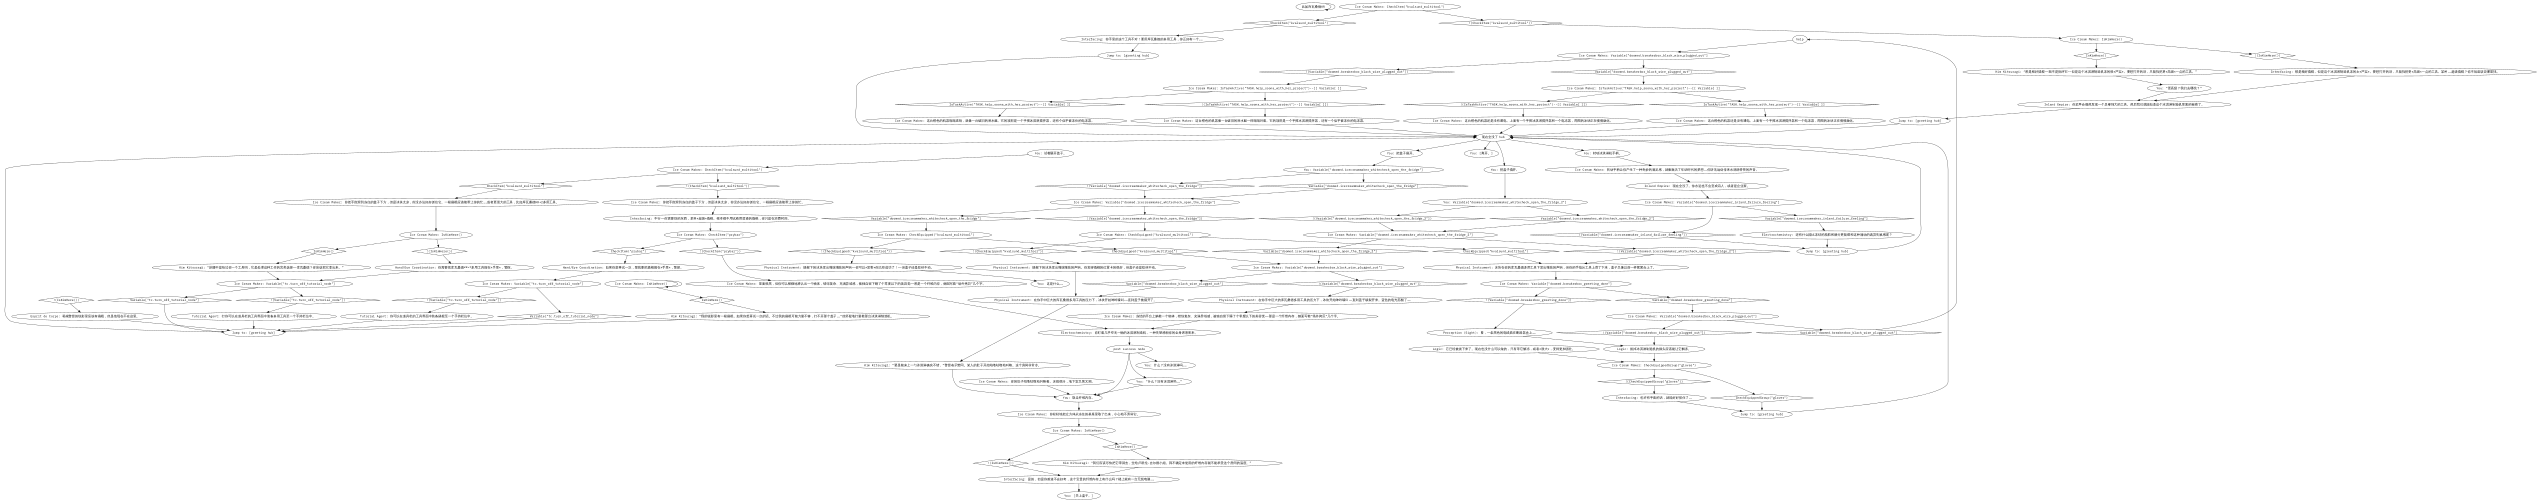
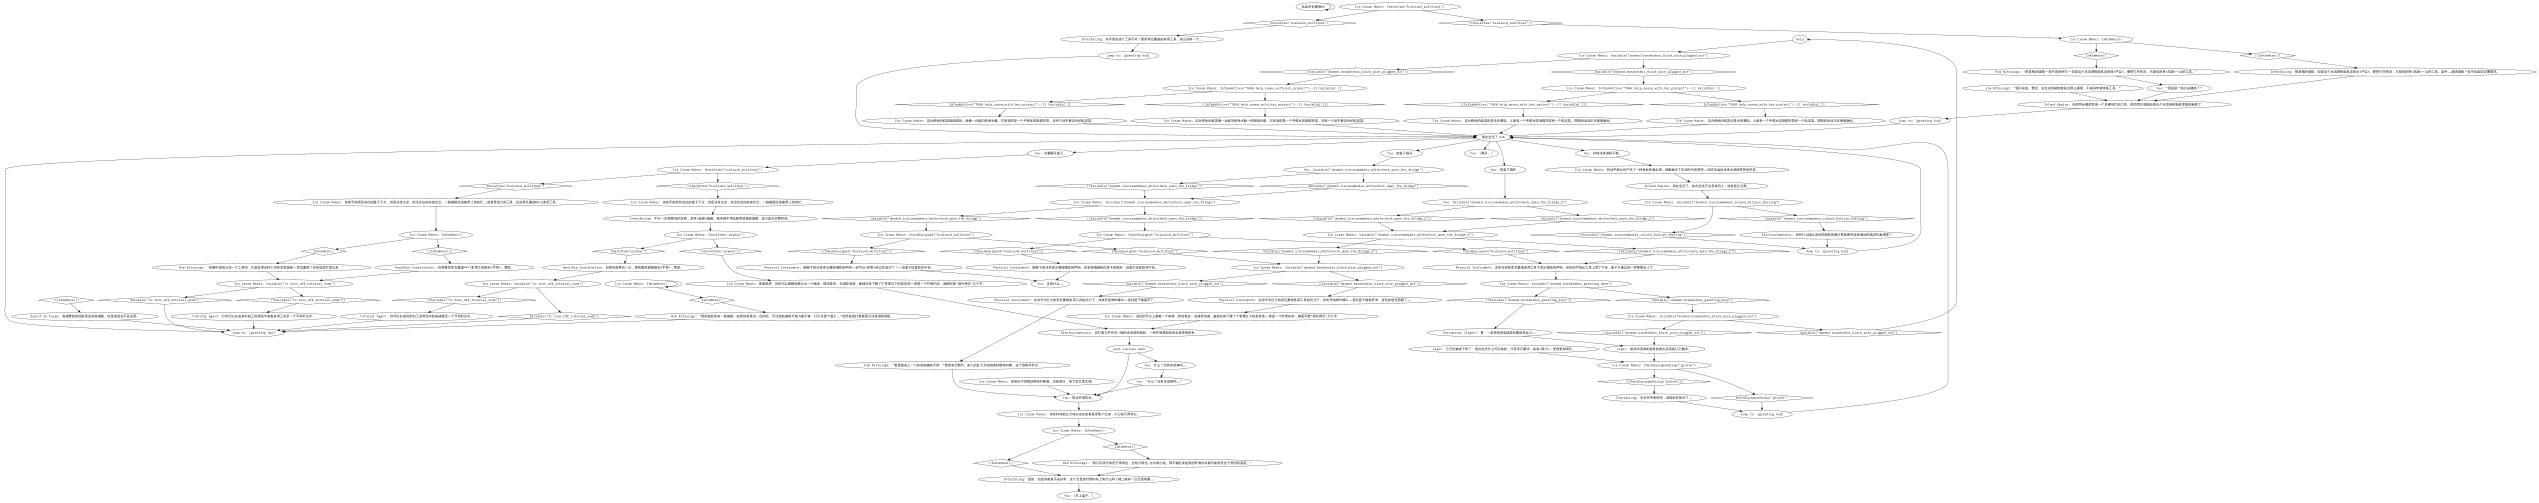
node "Kim Kitsuragi: “我不知道，警官。这台冰淇淋制造机没那么重要，不值得申请特殊工具。”": added
edge "现在全没了 hub" -> "You: 试着砸开盖子。": added
edge "Physical Instrument: 撬棍下的冰块发出嘎吱嘎吱的声响。你觉得撬棍的位置卡的很好，但盖子还是纹丝不动。" -> "Physical Instrument: 在你手中巨大的库瓦桑德多用工具的压力下，冰块开始呻吟嚎叫——直到盖子被撬开了。": now "Physical Instrument: 撬棍下的冰块发出嘎吱嘎吱的声响。你觉得撬棍的位置卡的很好，但盖子还是纹丝不动。" -> "You: 这是什么……"
edge "post success node" -> "You: “什么？没有冰淇淋吗……”": now "You: 什么？没有冰淇淋吗……" -> "You: “什么？没有冰淇淋吗……”"
